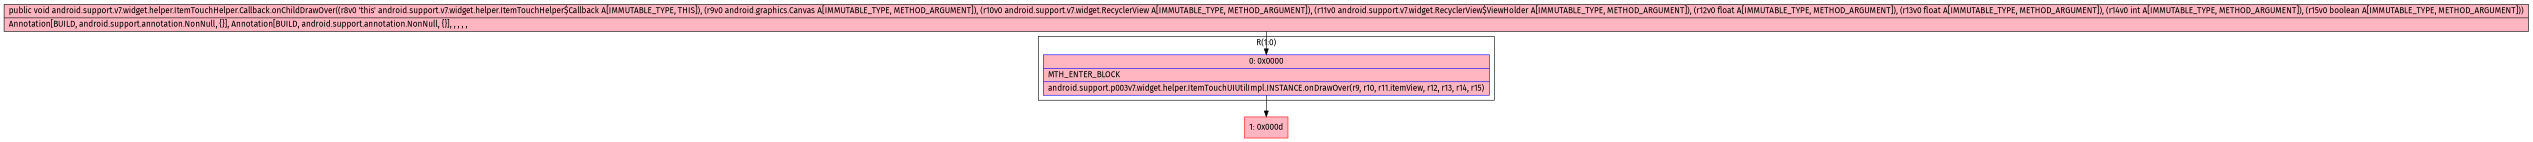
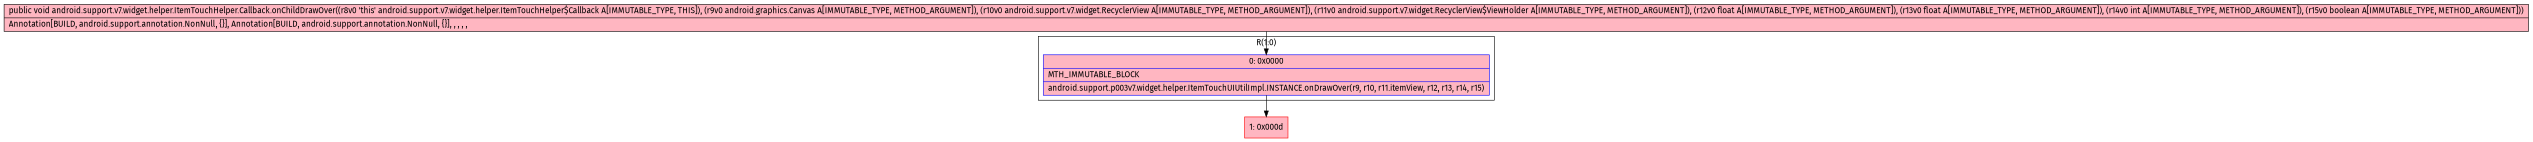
node "0: 0x0000": text "MTH_ENTER_BLOCK" -> "MTH_IMMUTABLE_BLOCK"
